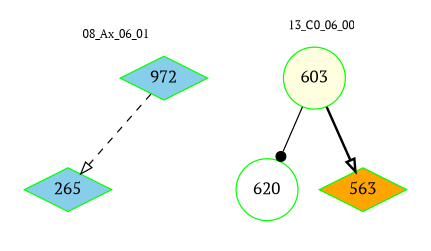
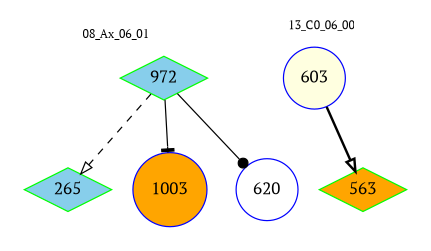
node "603": color green -> blue
edge "603" -> "620": now "972" -> "620"
node "1003": added
node "620": color green -> blue
